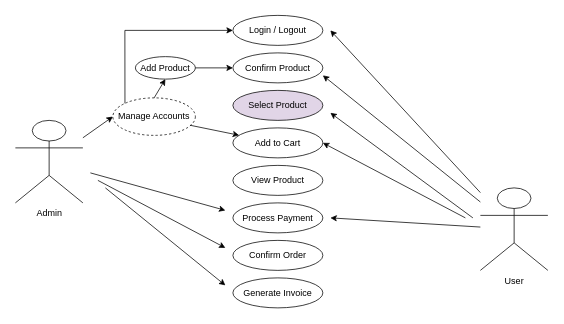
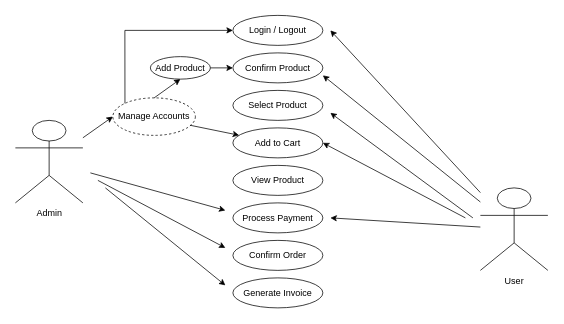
node "Add Product": moved (165, 68) -> (180, 68)
node "Select Product": fillcolor #e1d5e7 -> #ffffff
